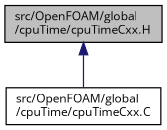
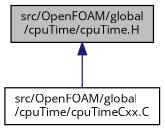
node "src/OpenFOAM/global /cpuTime/cpuTimeCxx.H": label "src/OpenFOAM/global /cpuTime/cpuTimeCxx.H" -> "src/OpenFOAM/global /cpuTime/cpuTime.H"
